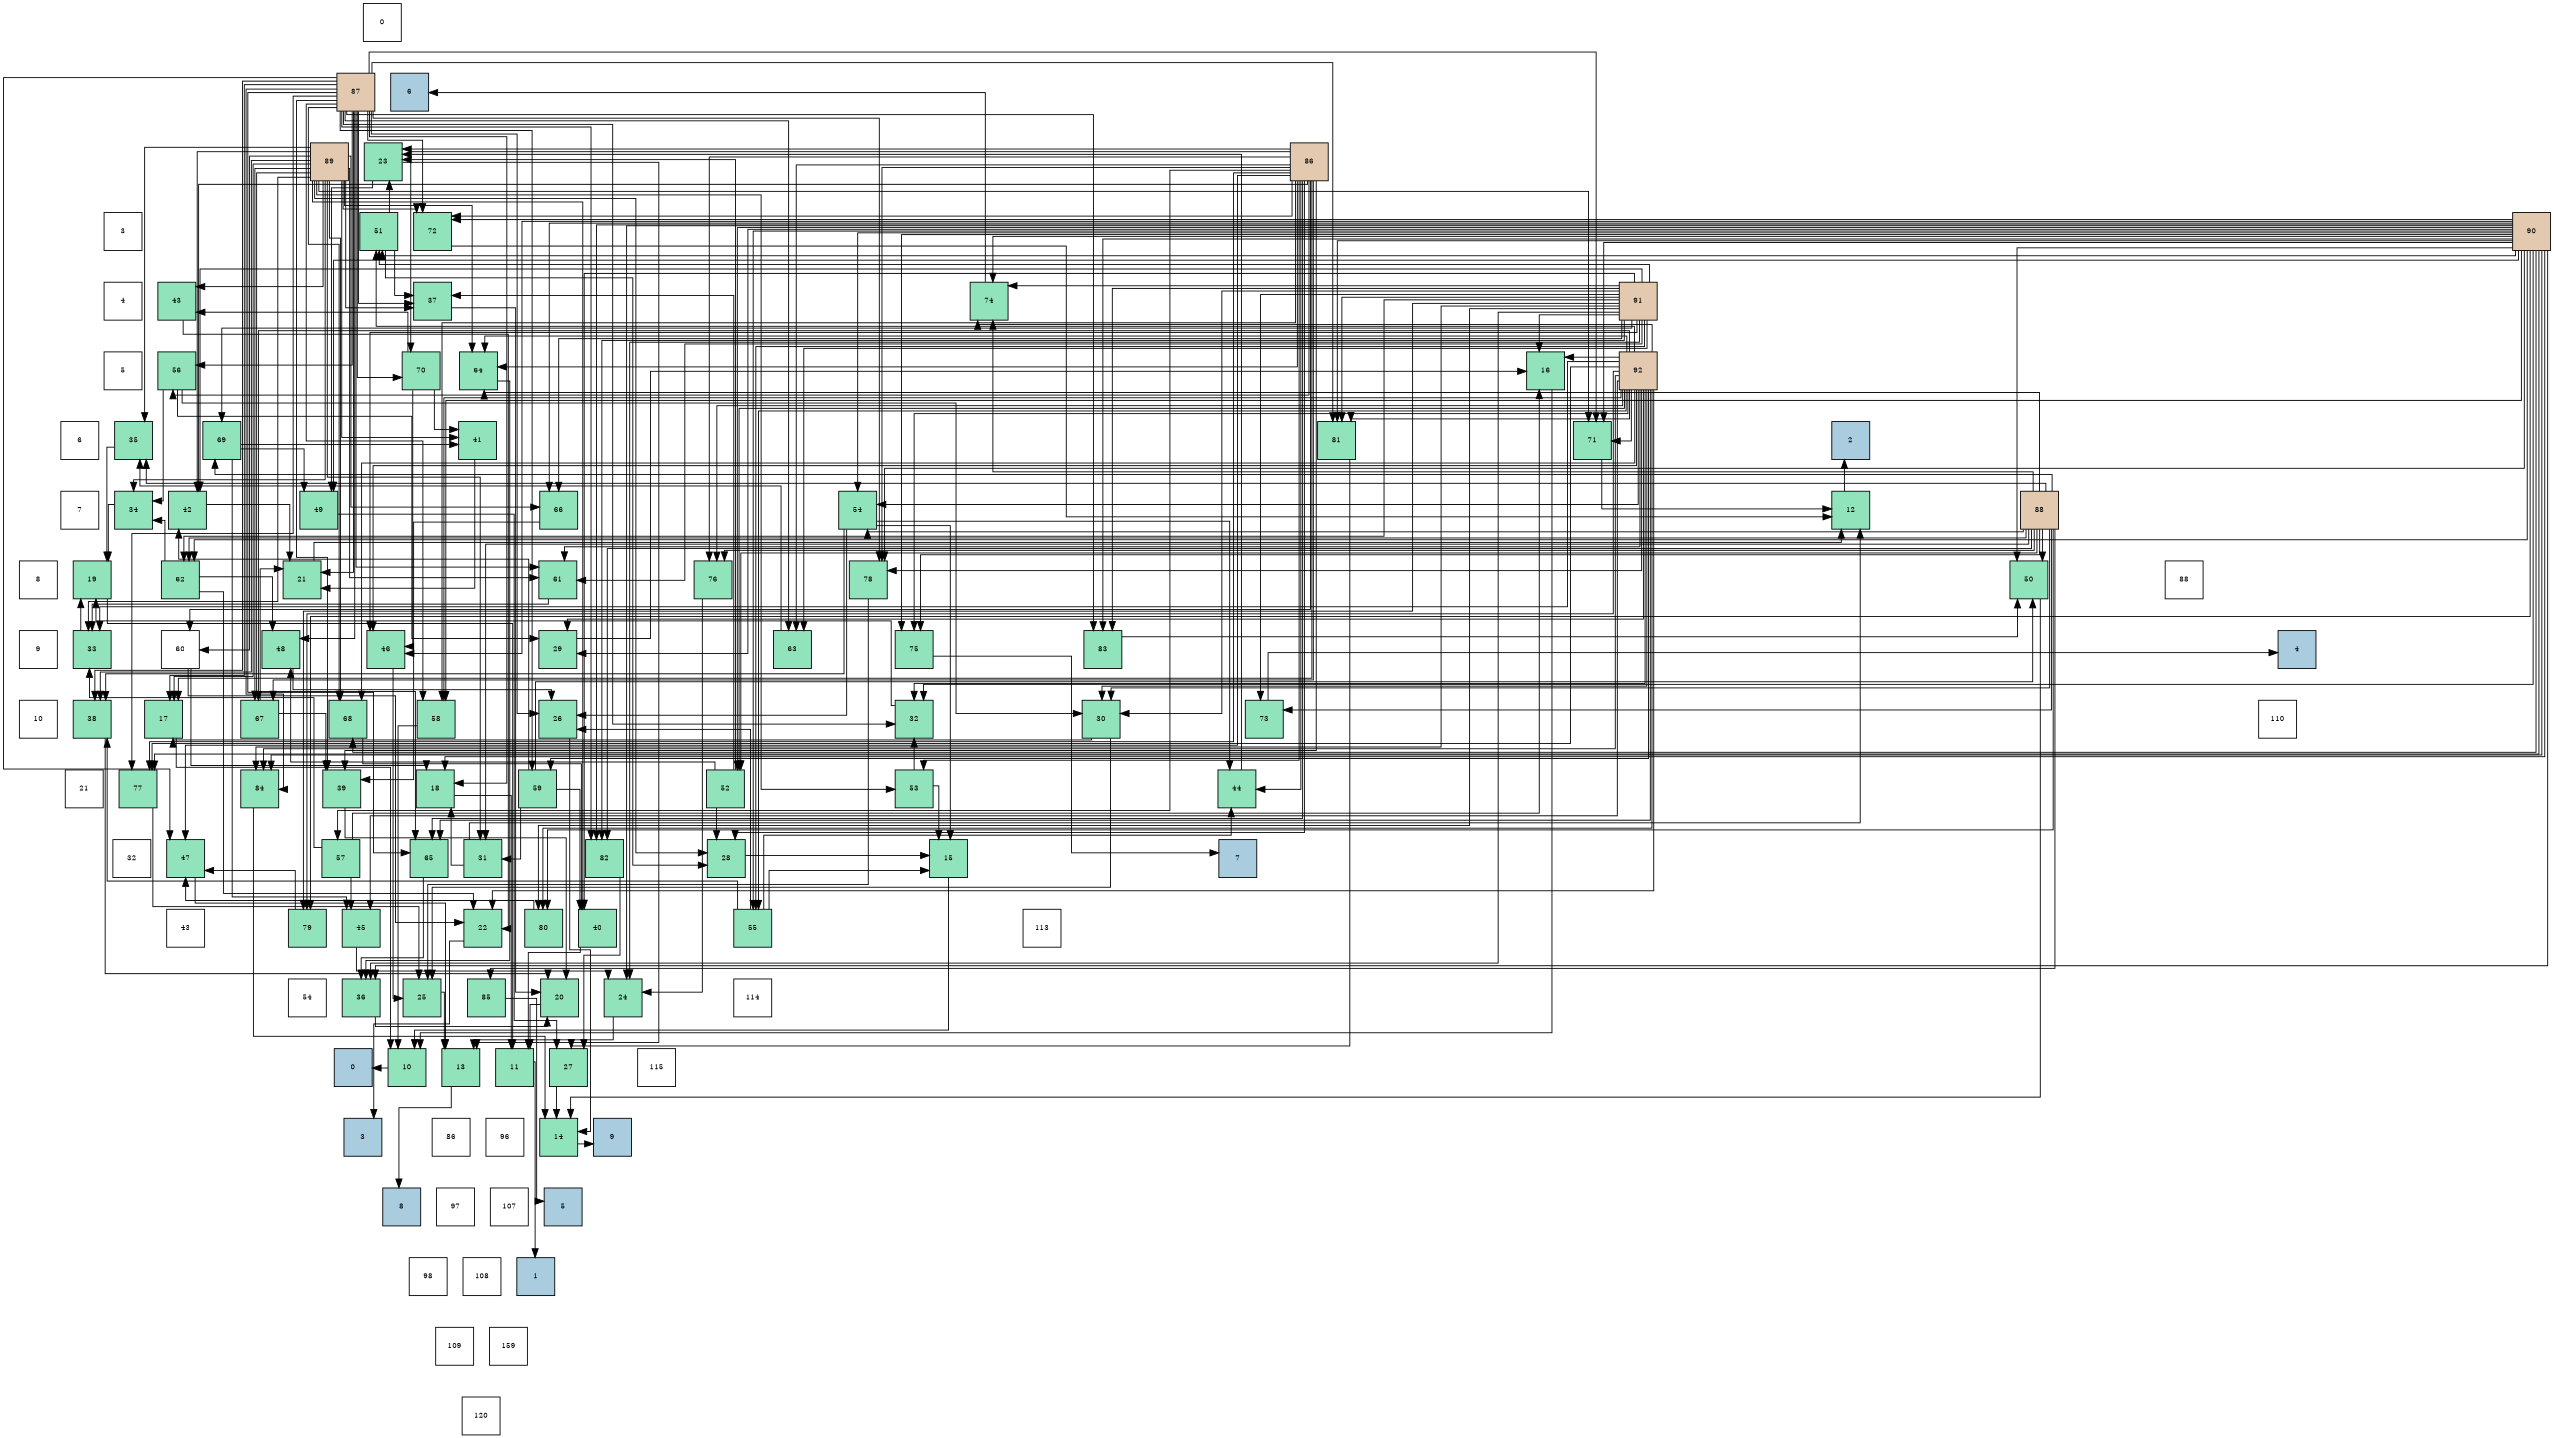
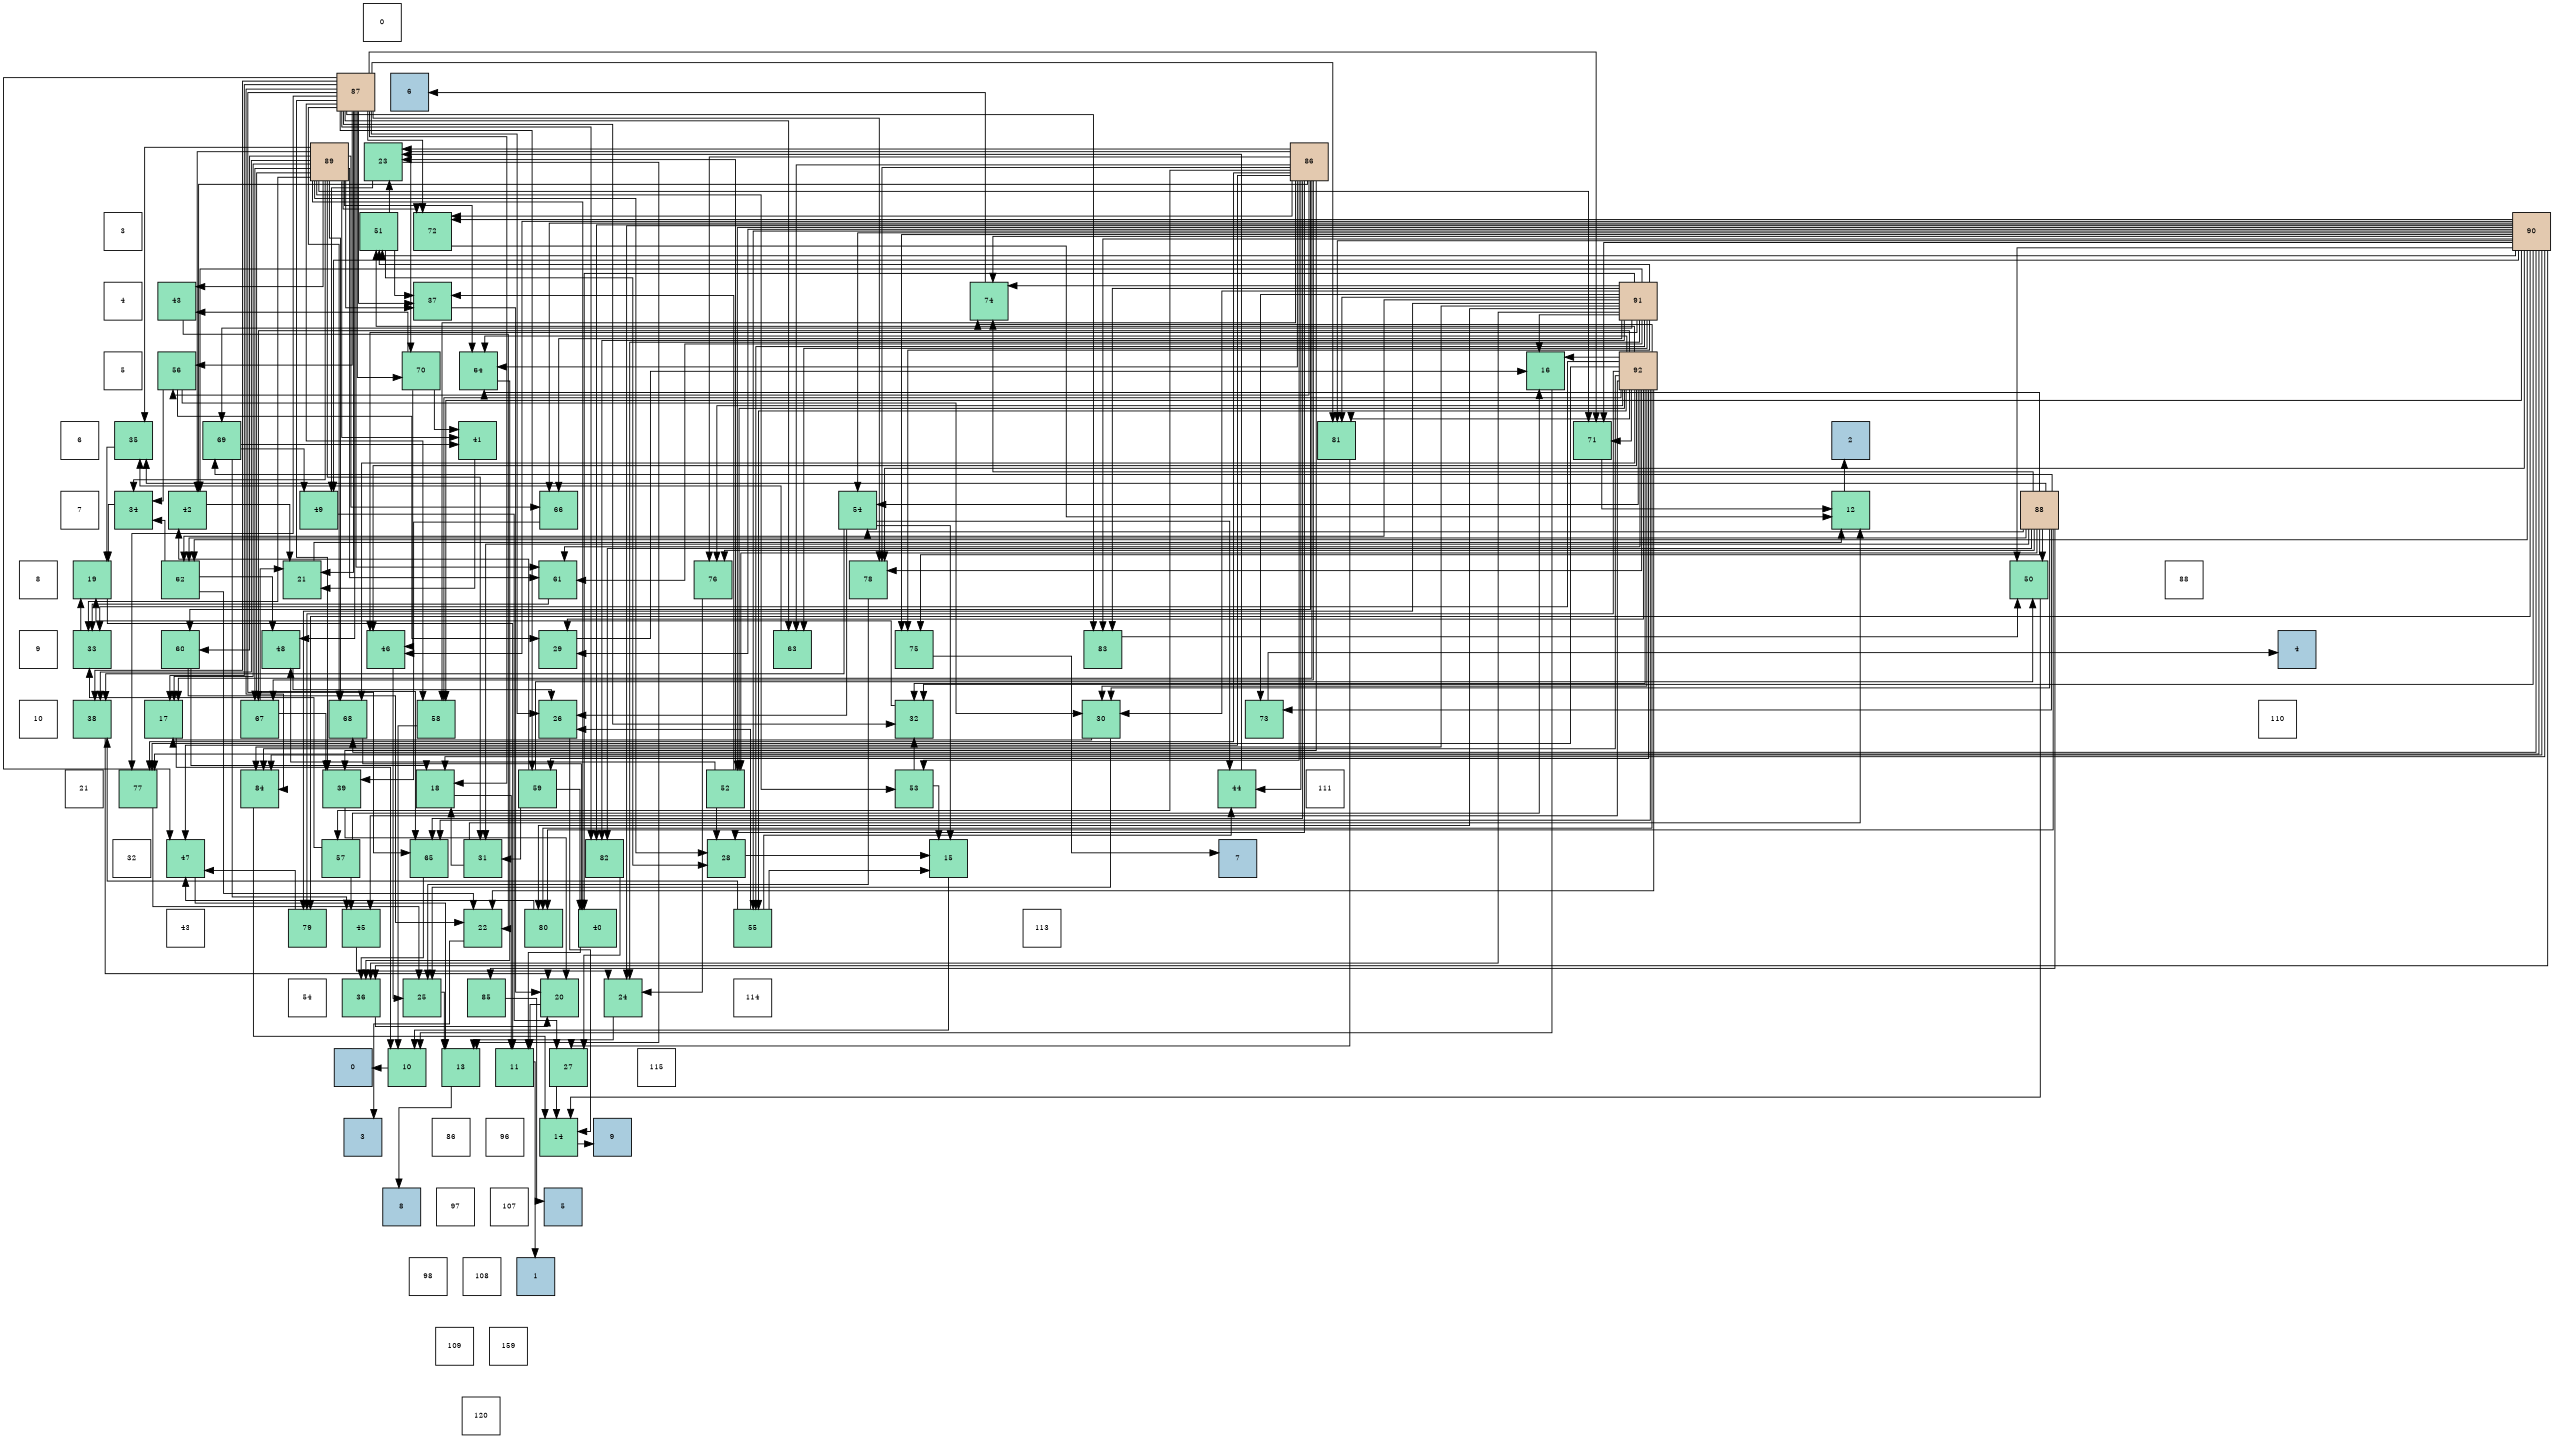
edge "92" -> "75": now "91" -> "75"
node "60": fillcolor #ffffff -> #91e3bb
node "111": added
